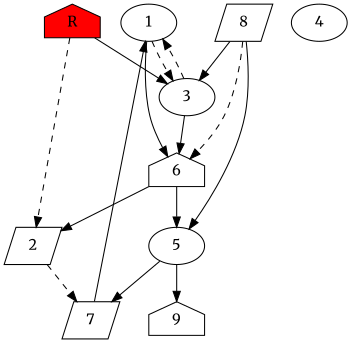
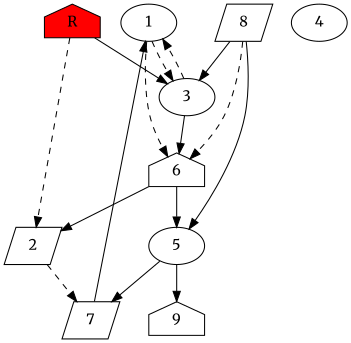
edge "1" -> "6": style solid -> dashed
